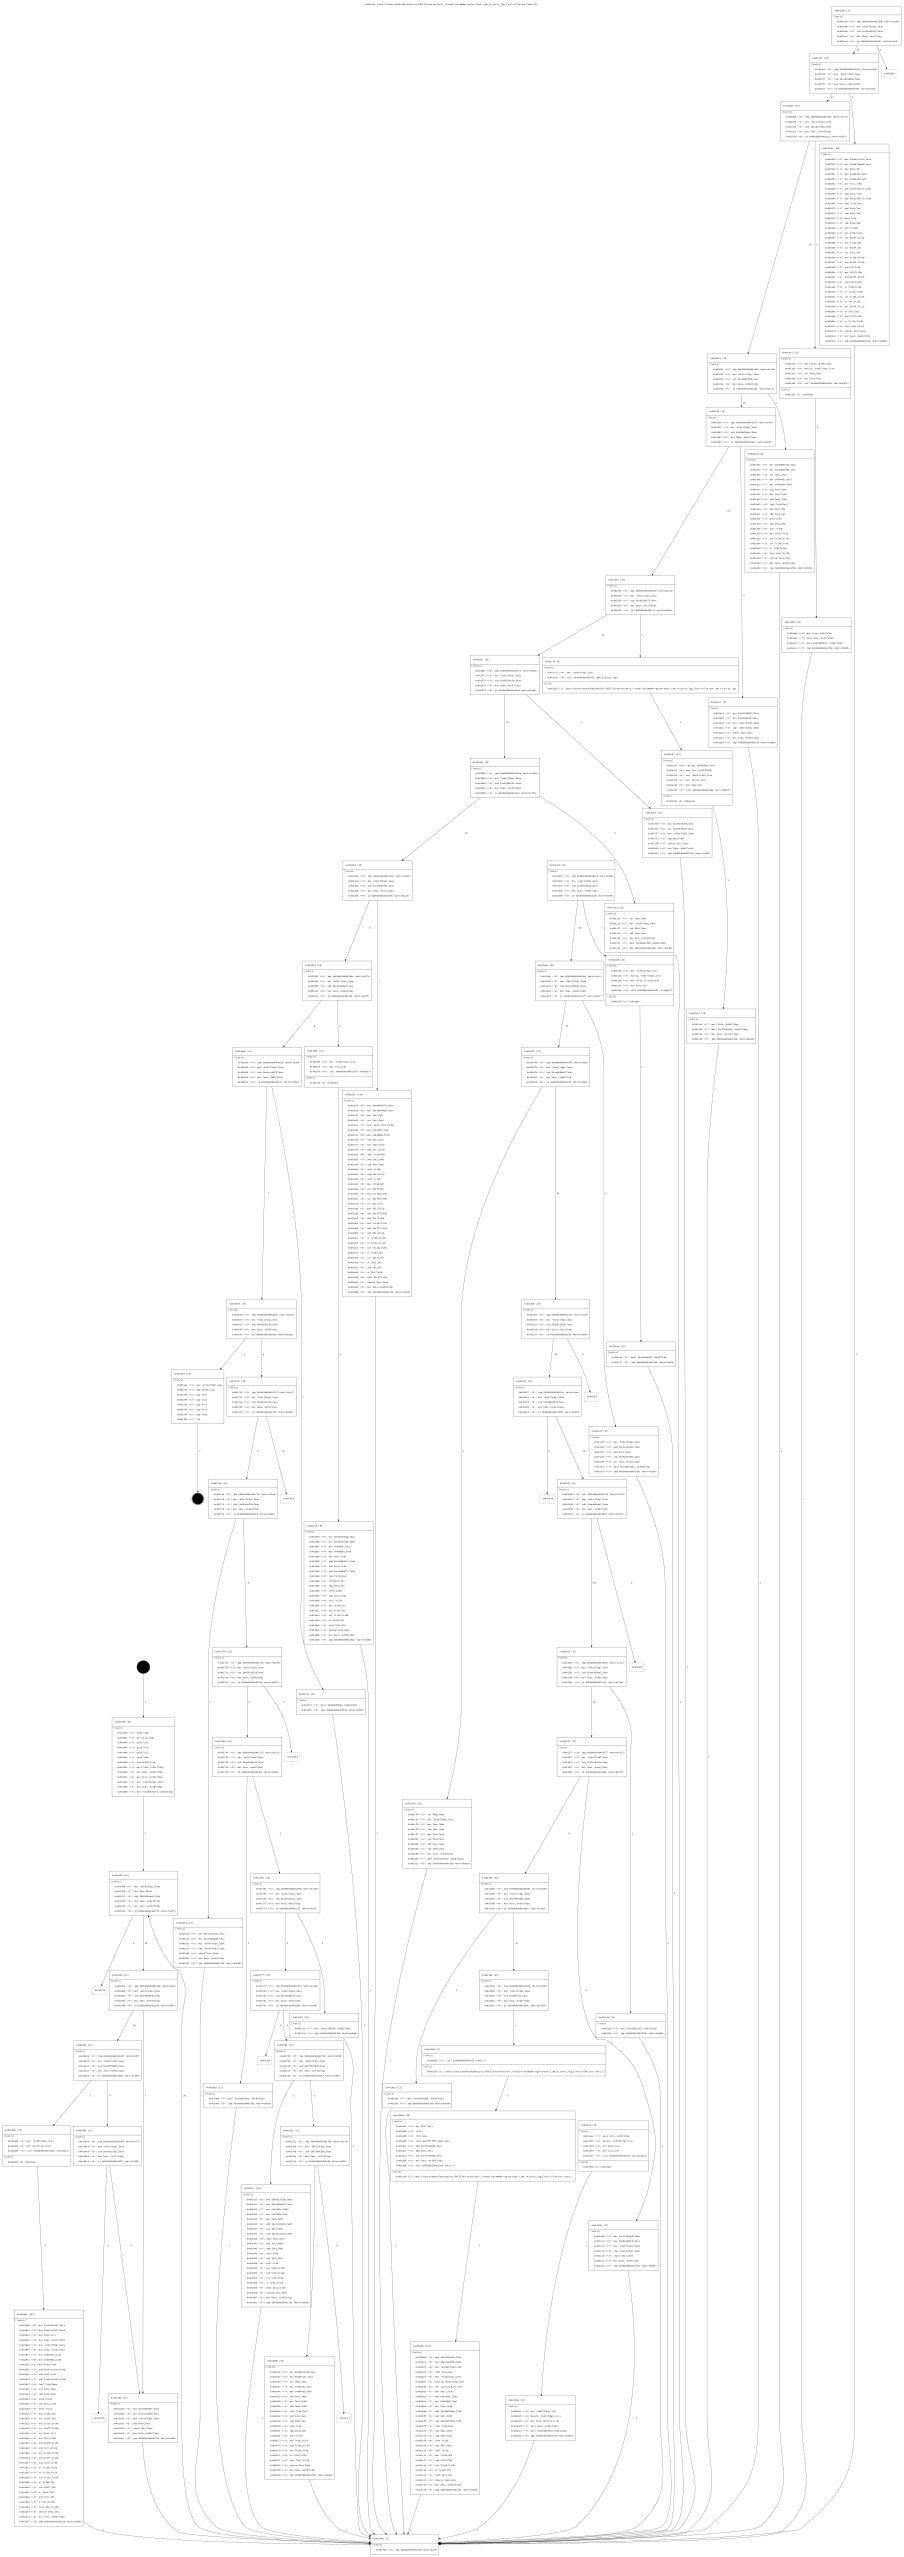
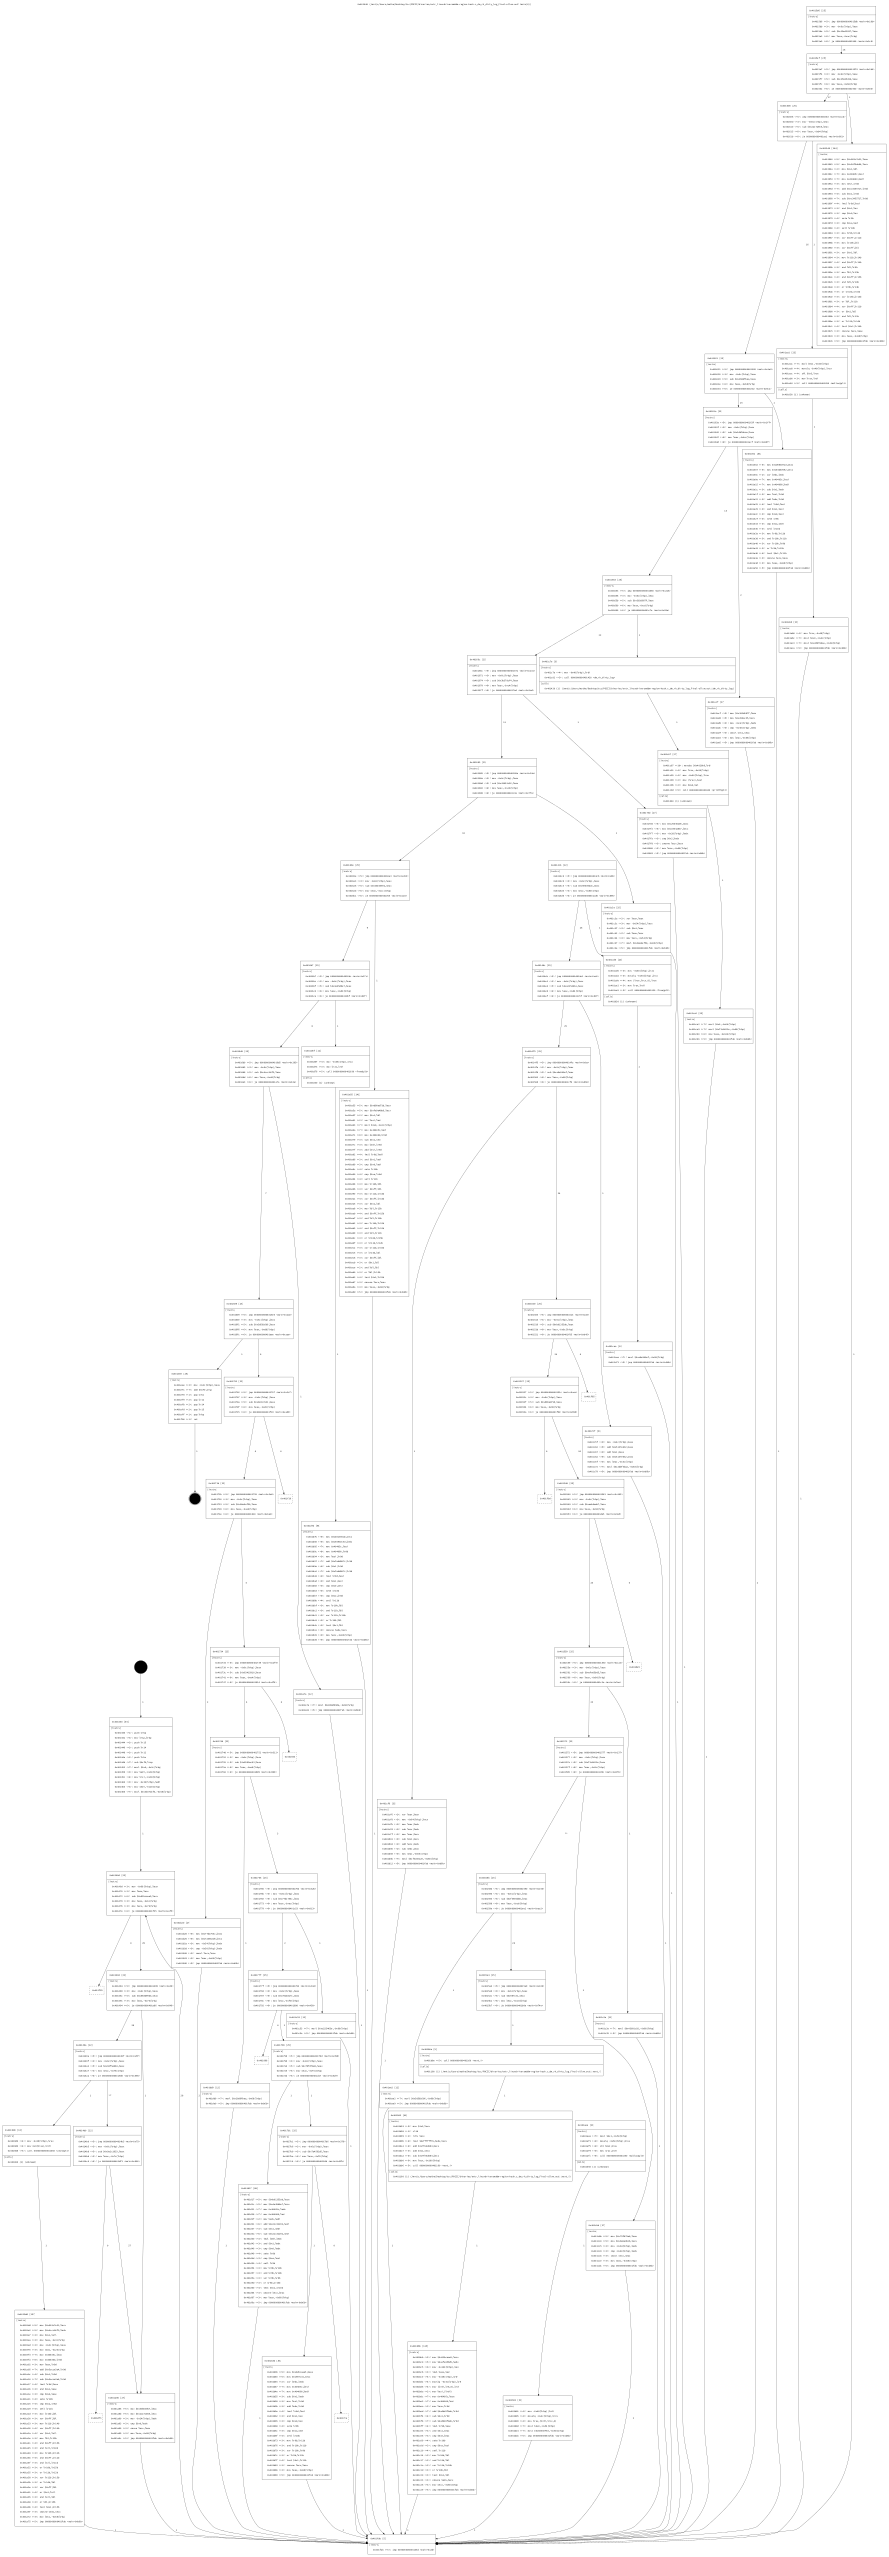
node "0x401808": removed
